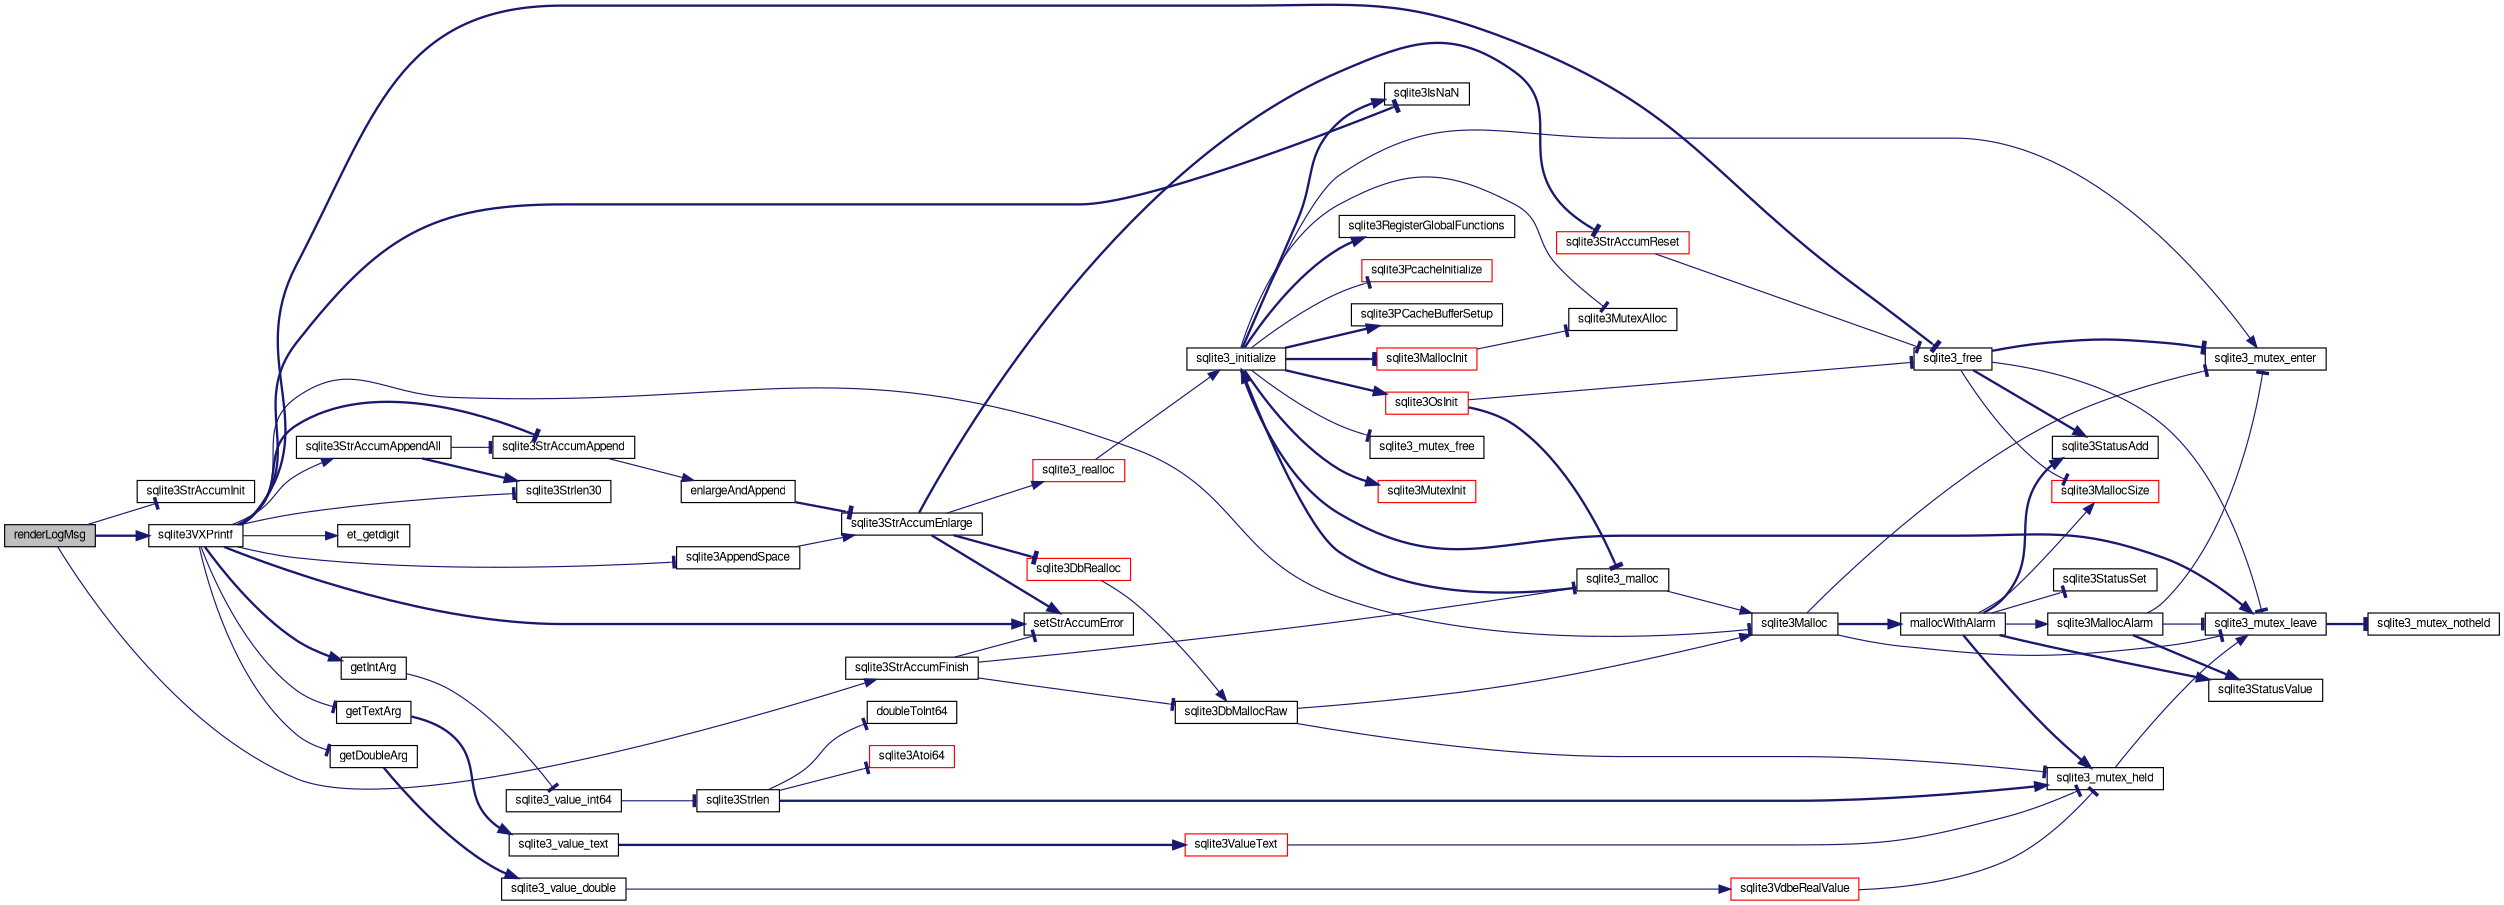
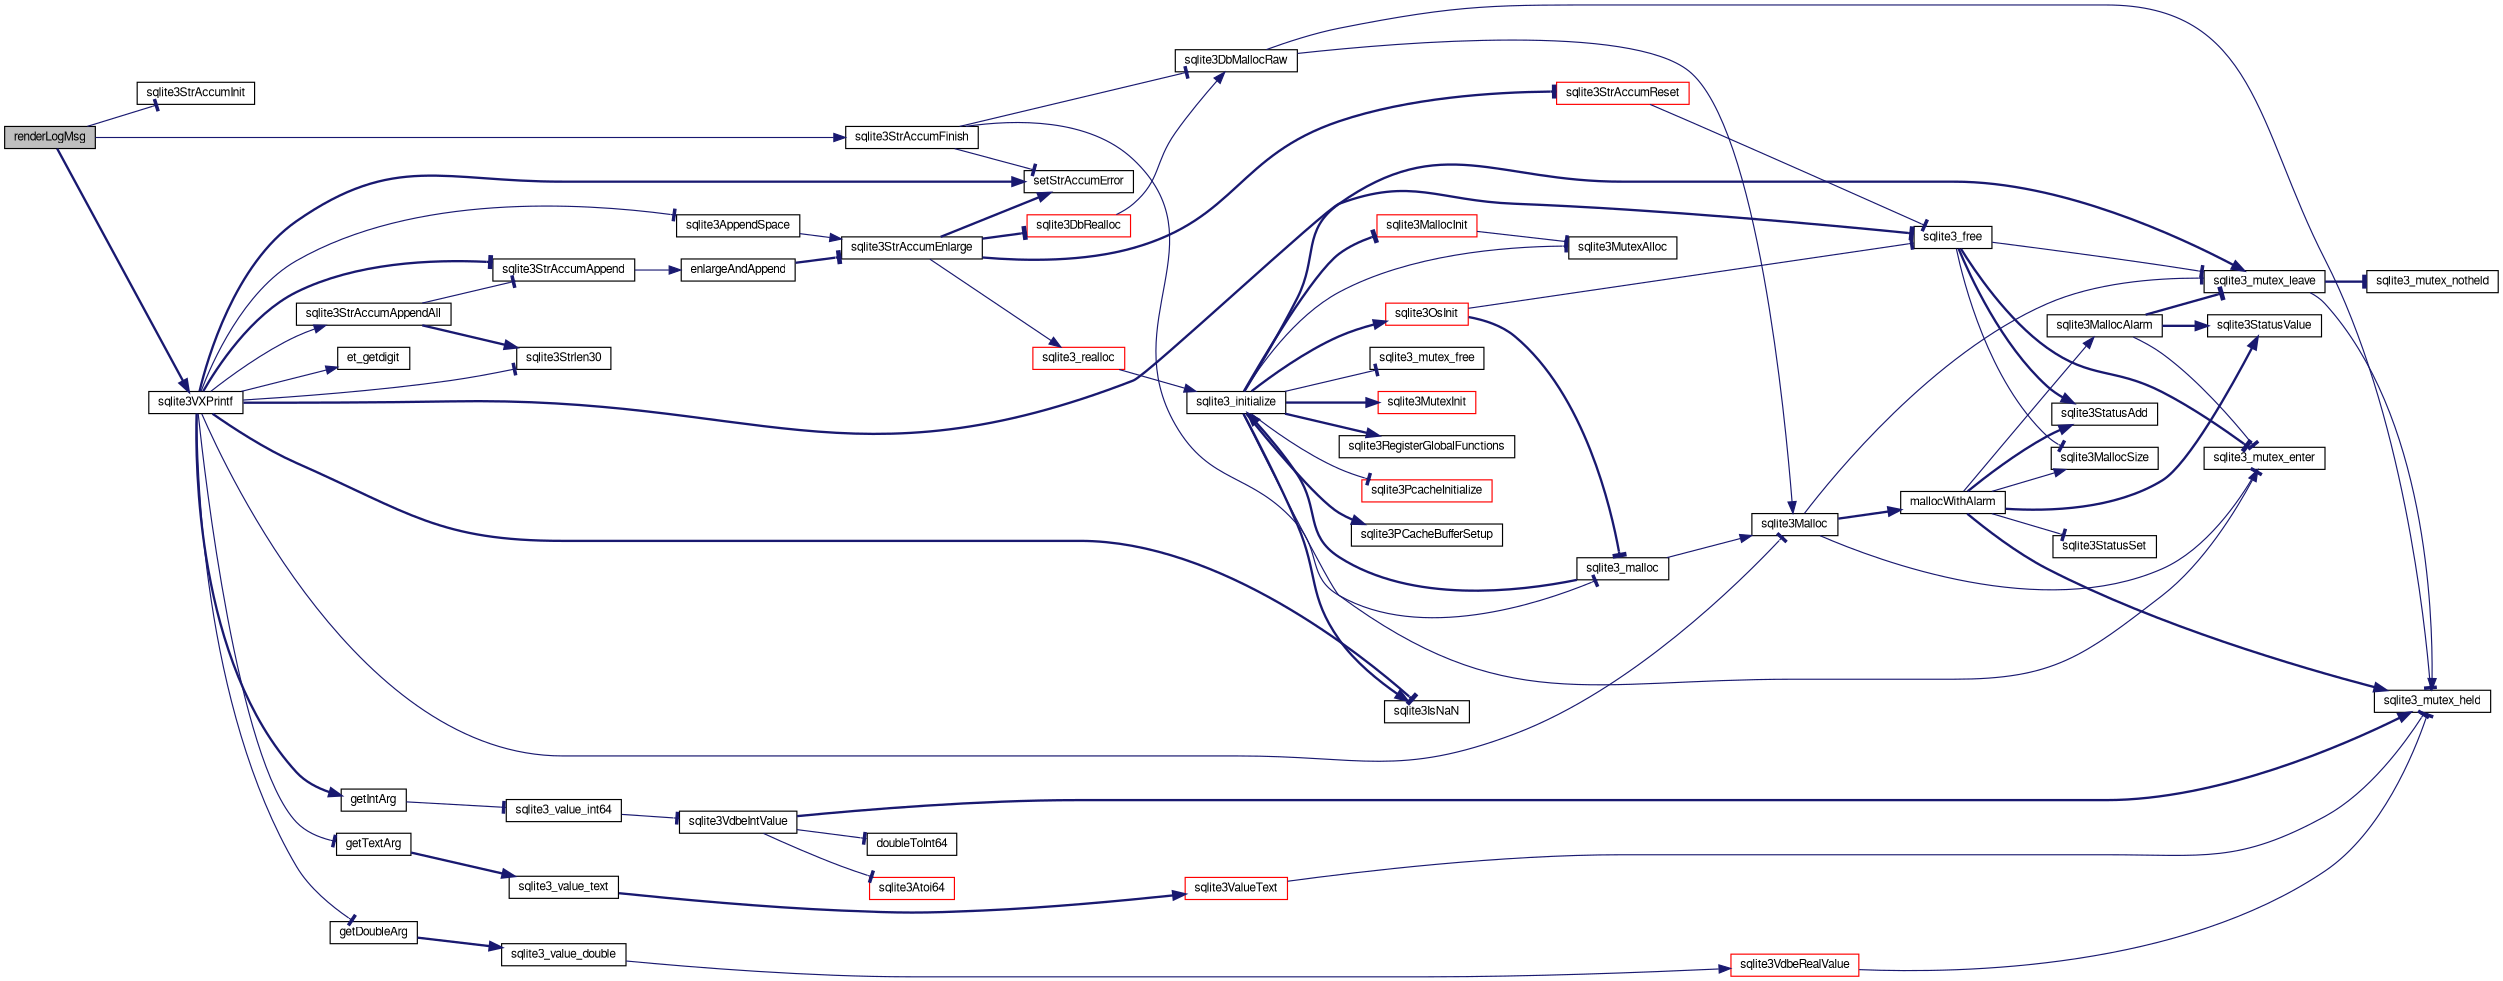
node "sqlite3MallocSize": color red -> black
edge "sqlite3MallocAlarm" -> "sqlite3_mutex_leave": style solid -> bold
edge "sqlite3_mutex_held" -> "sqlite3_mutex_leave": reversed
node "sqlite3Strlen": label "sqlite3Strlen" -> "sqlite3VdbeIntValue"
